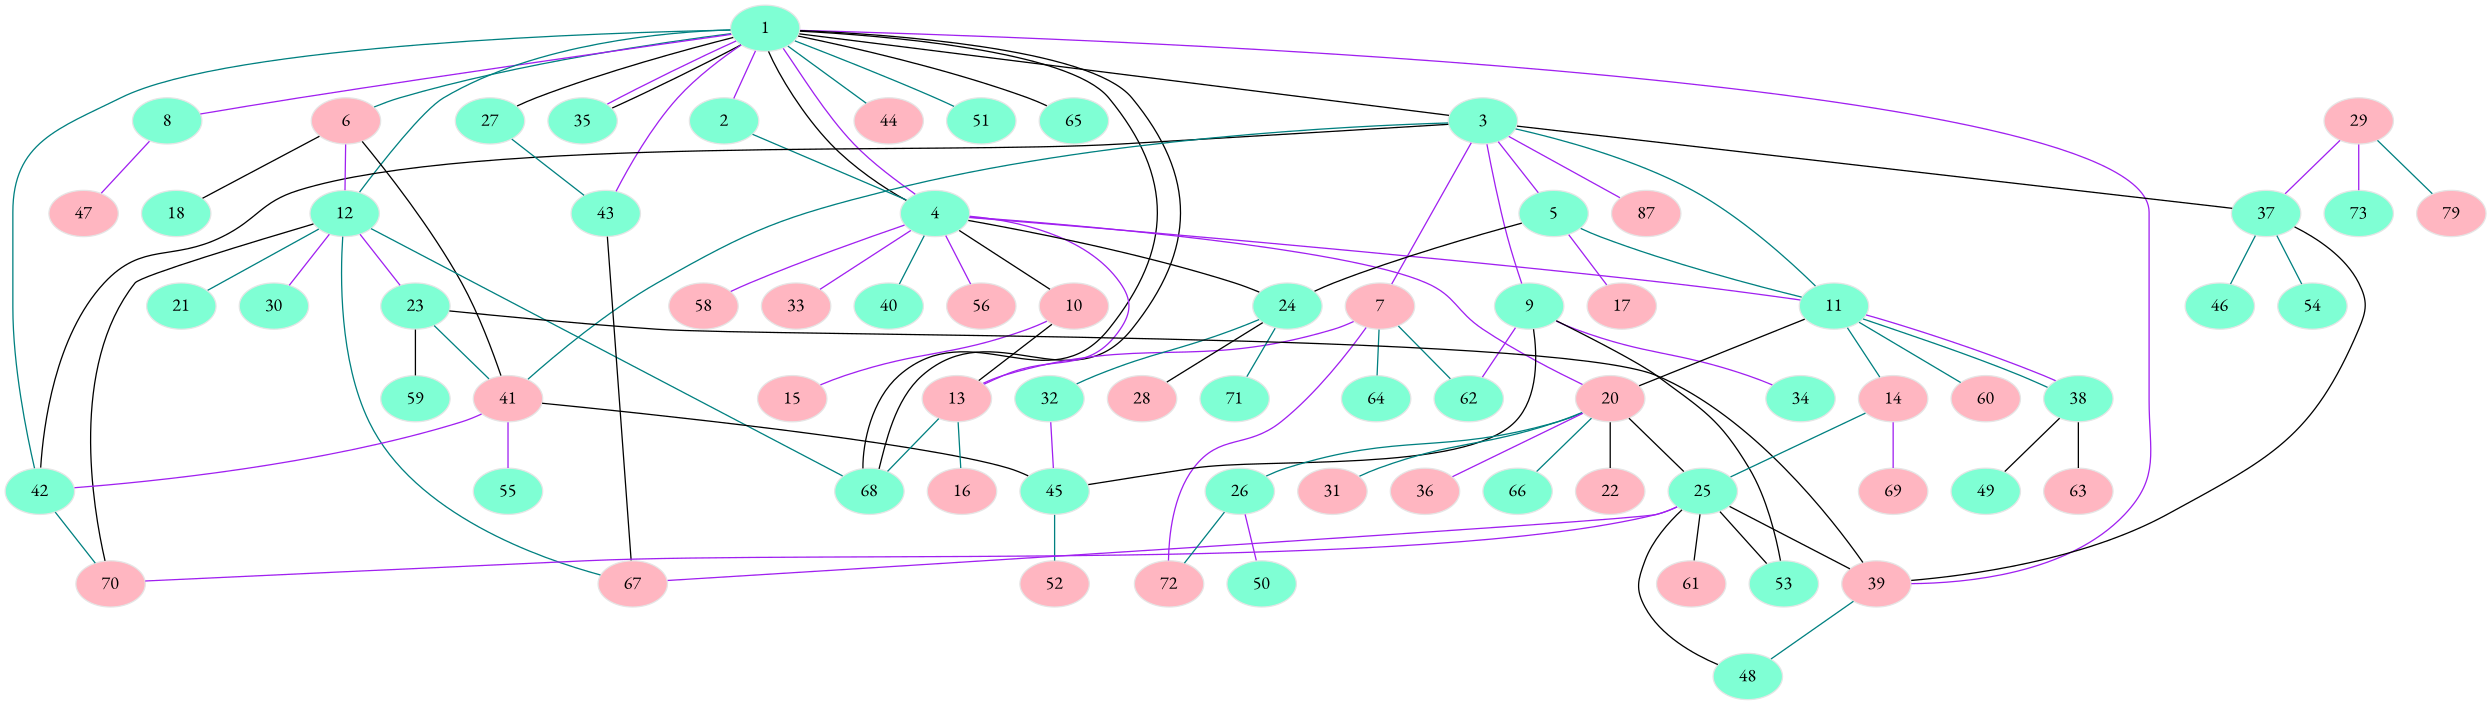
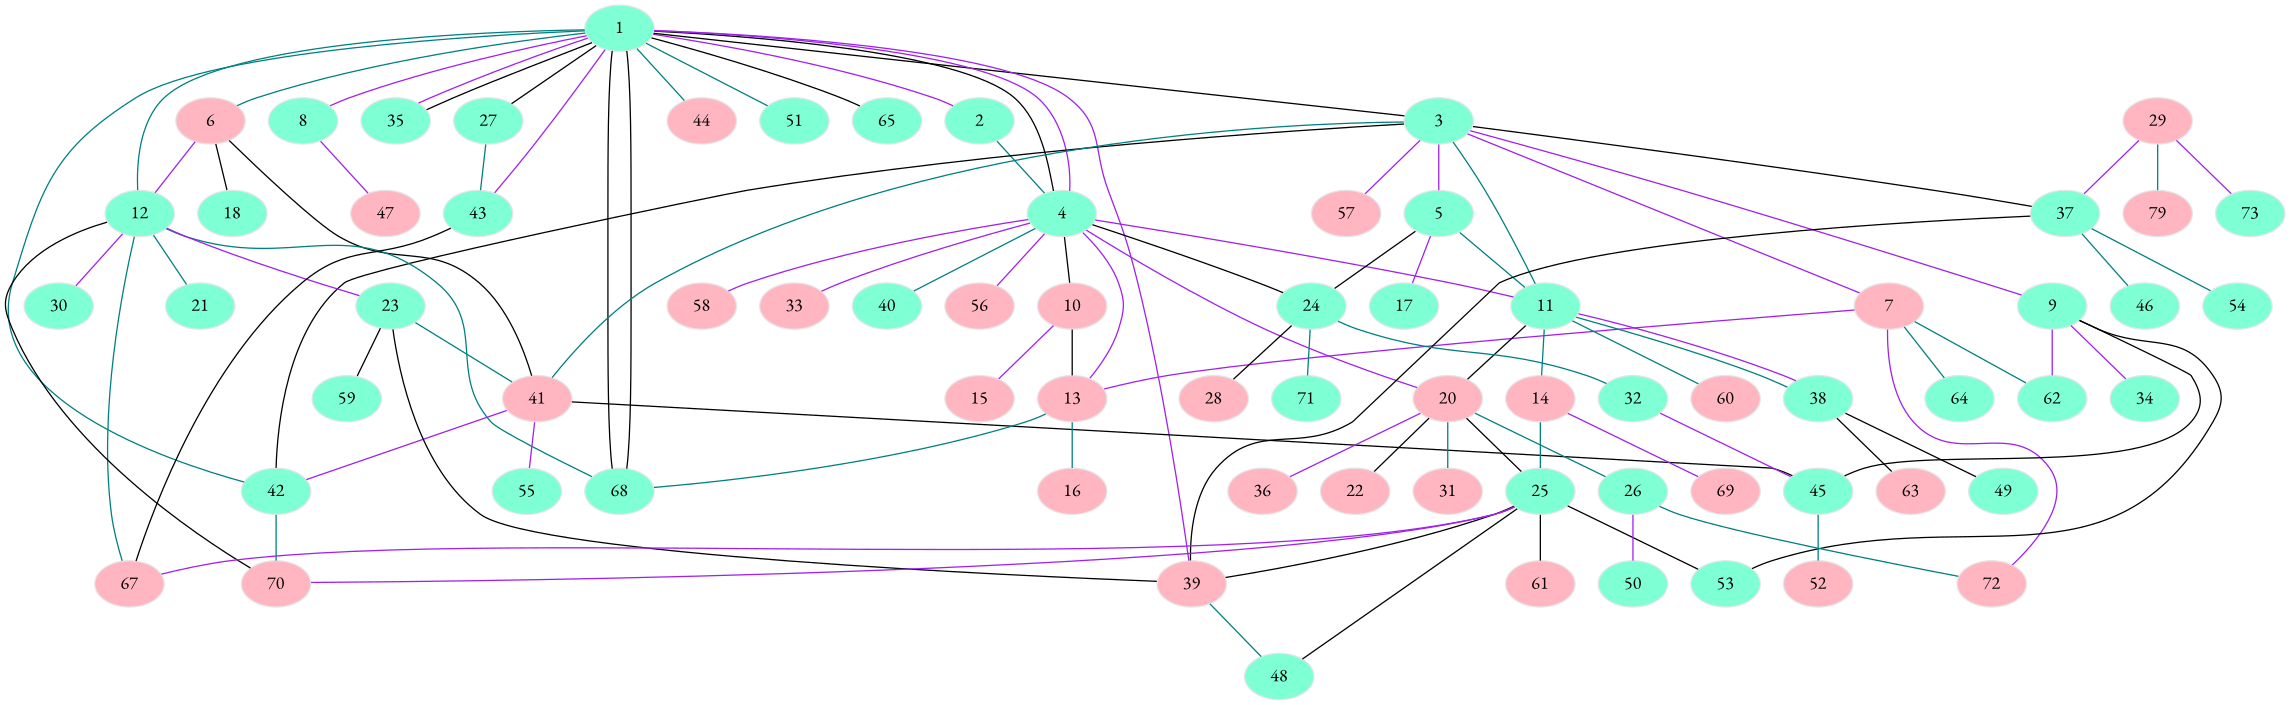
node "87": label "87" -> "57"
node "17": fillcolor lightpink -> aquamarine
node "66": removed
